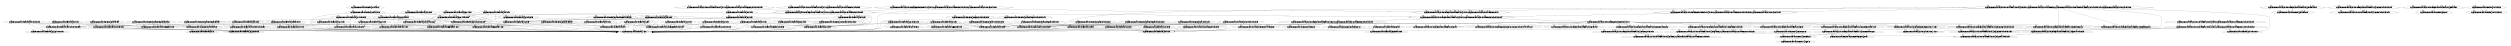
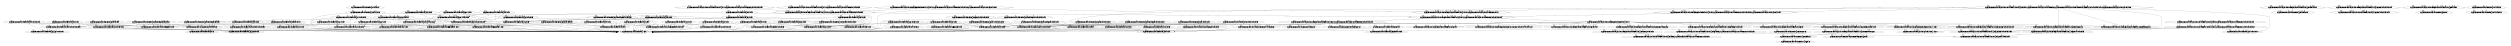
node "org.apache.commons.math.util$FastMath#ceil(double)": added
